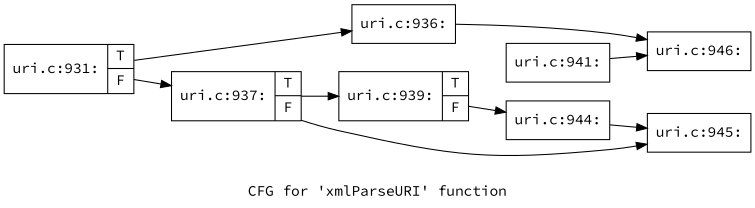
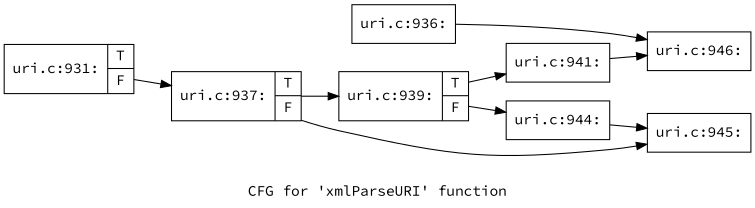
edge "uri.c:931:" -> "uri.c:936:": removed
edge "uri.c:939:" -> "uri.c:941:": added
